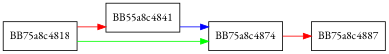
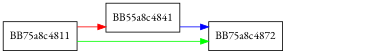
node "BB75a8c4818": label "BB75a8c4818" -> "BB75a8c4811"
node "BB75a8c4874": label "BB75a8c4874" -> "BB75a8c4872"
node "BB75a8c4887": removed
